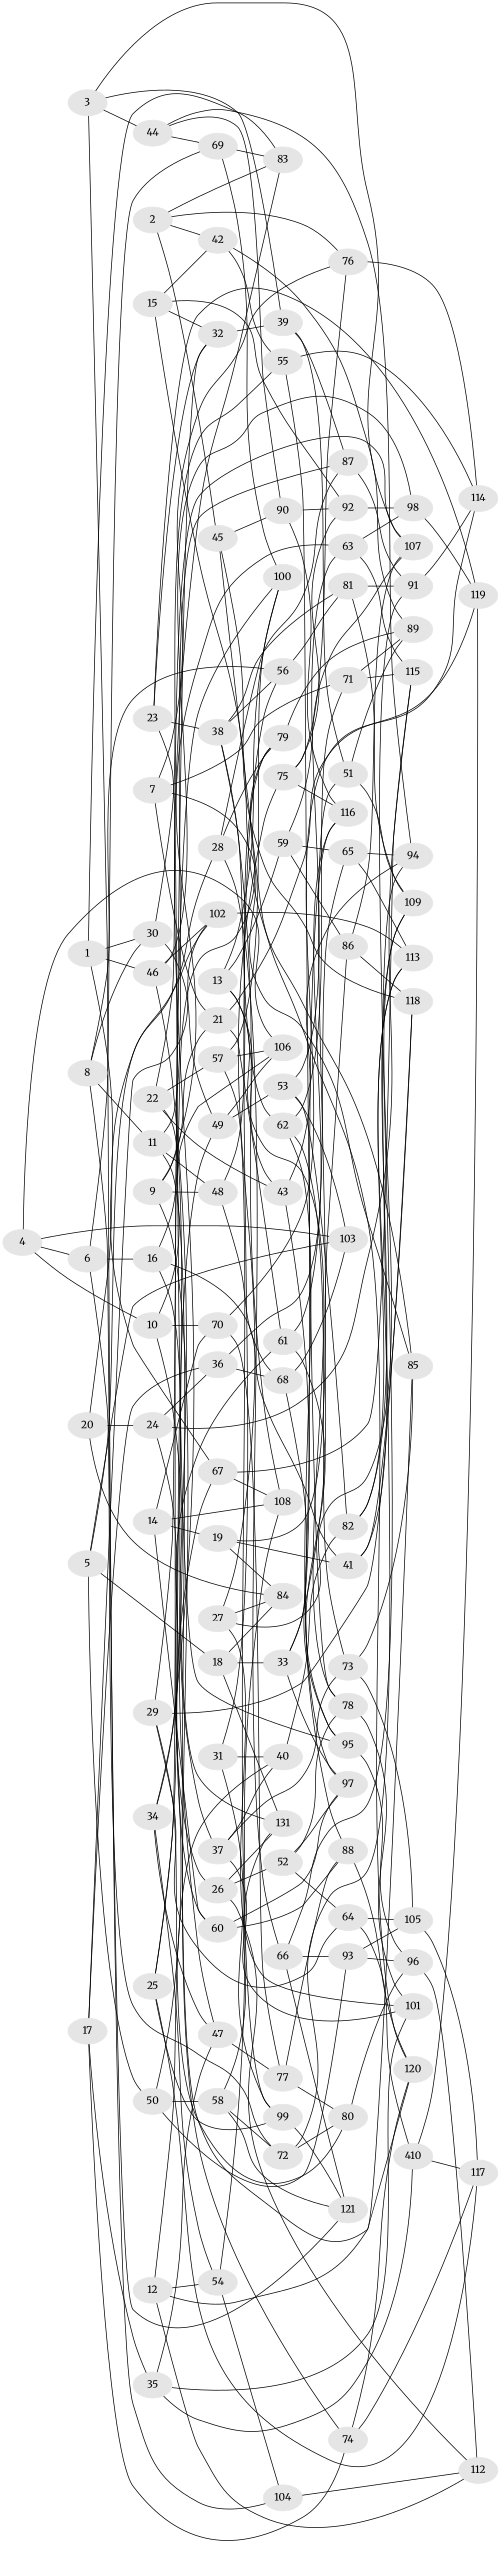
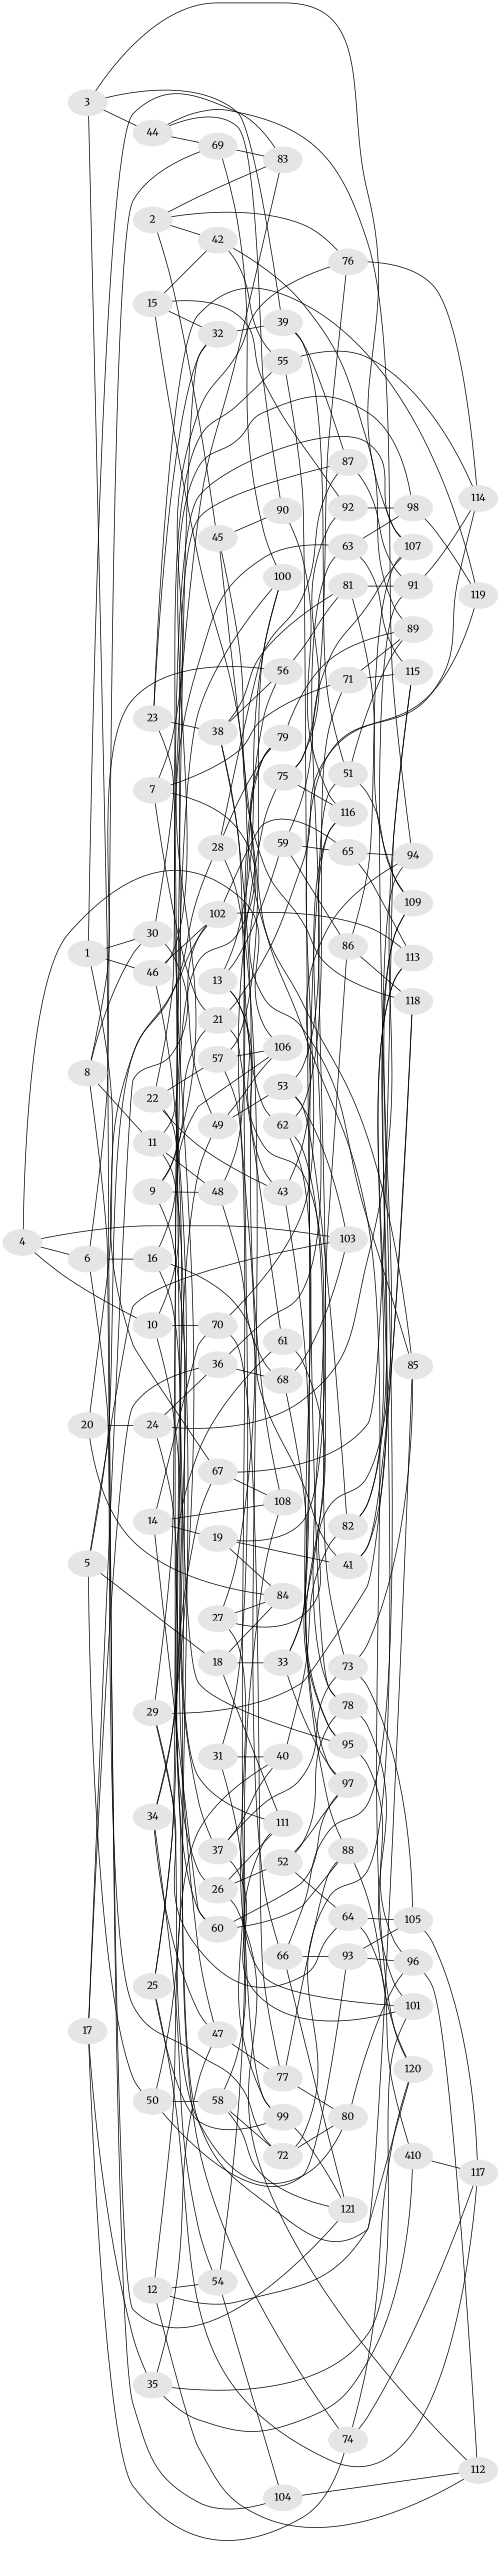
edge "92" -- "90": removed
edge "65" -- "61": now "65" -- "102"
edge "119" -- "410": removed
node "131": label "131" -> "111"
